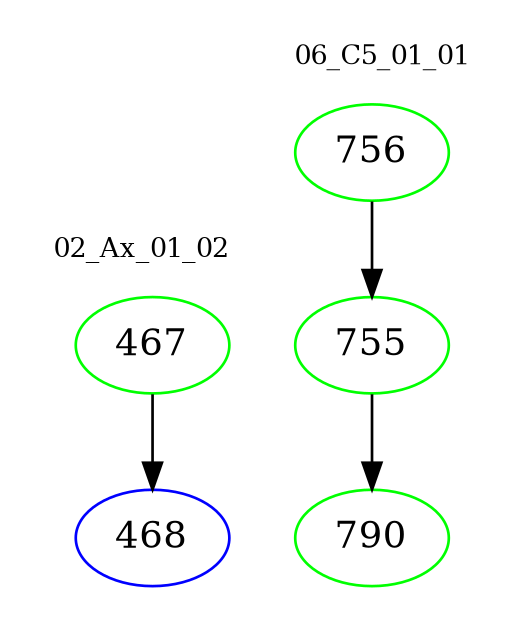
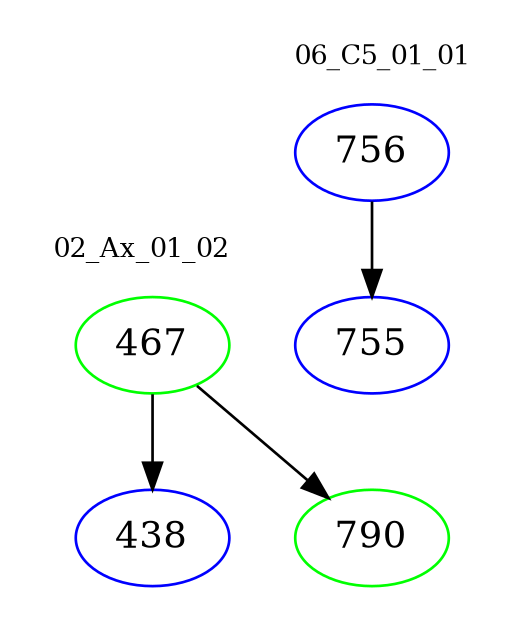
node "756": color green -> blue
node "755": color green -> blue
edge "755" -> "790": now "467" -> "790"
node "468": label "468" -> "438"
